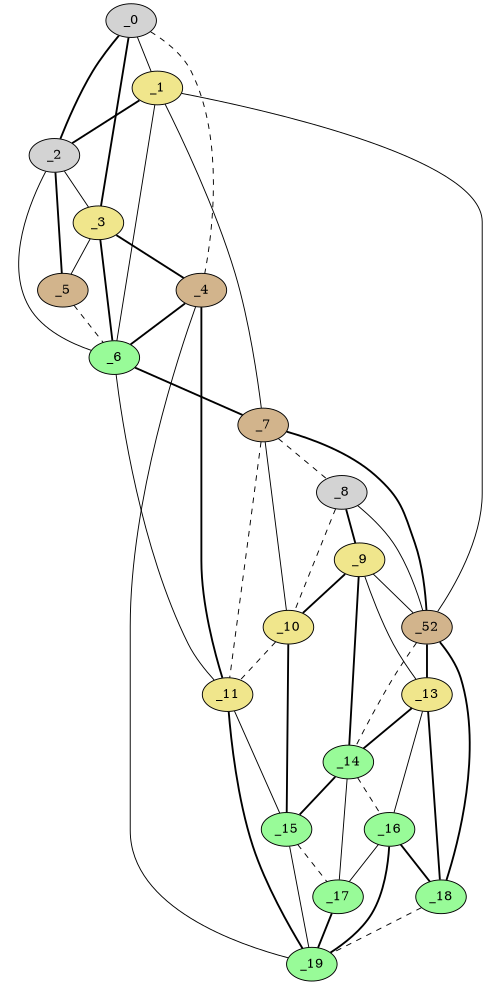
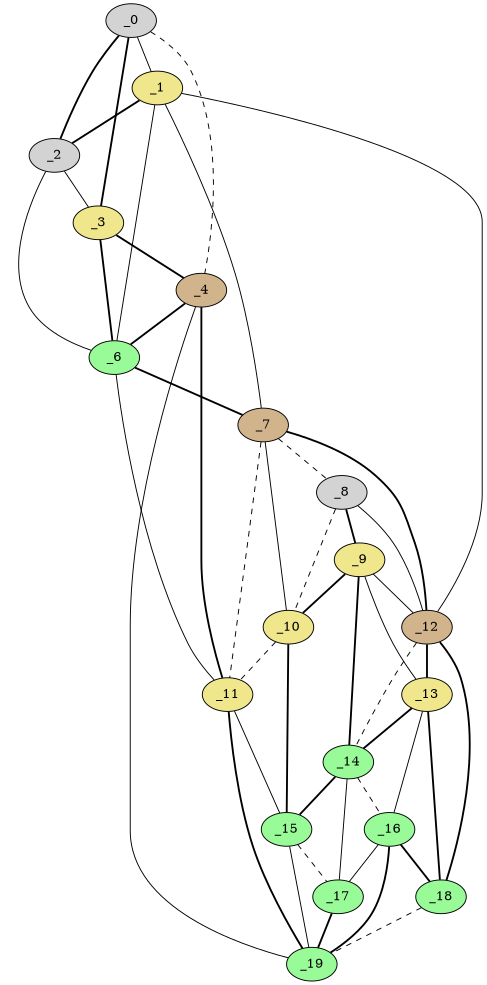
node "_5": removed
node "_52": label "_52" -> "_12"
